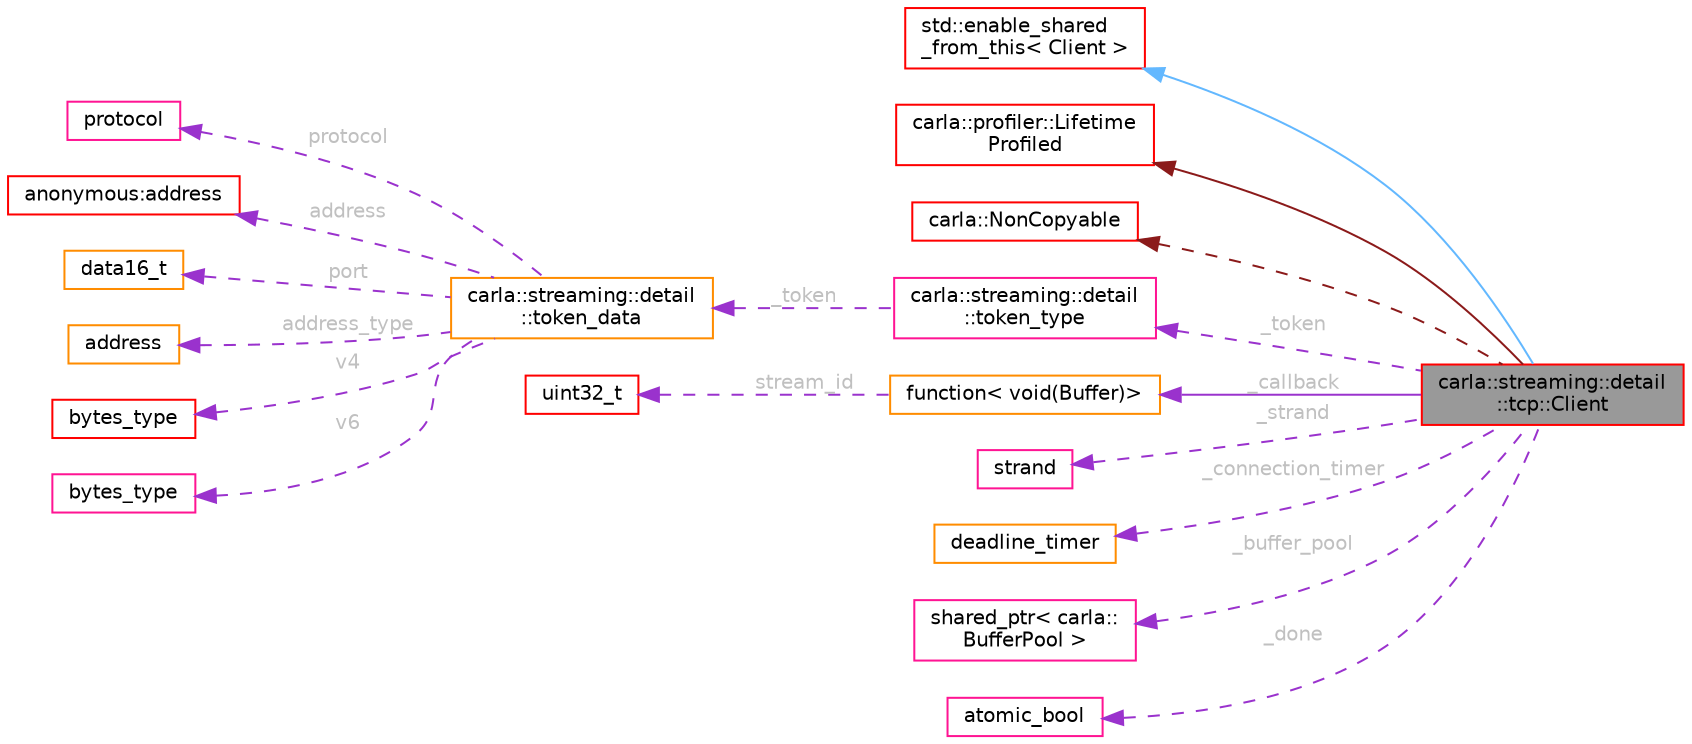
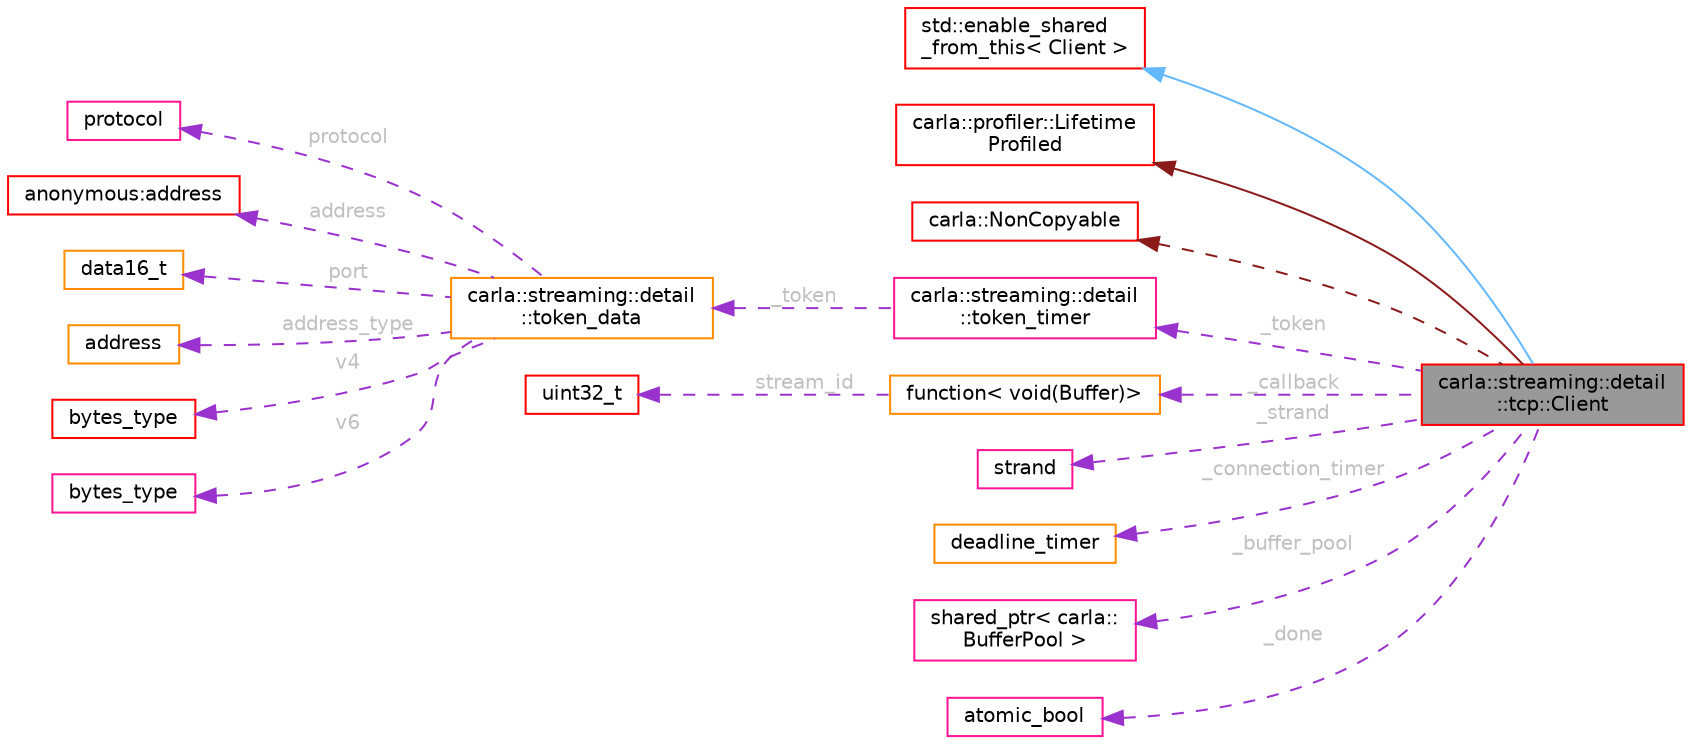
node "carla::streaming::detail ::token_type": label "carla::streaming::detail ::token_type" -> "carla::streaming::detail ::token_timer"
edge "carla::streaming::detail ::tcp::Client" -> "function< void(Buffer)>": style solid -> dashed
